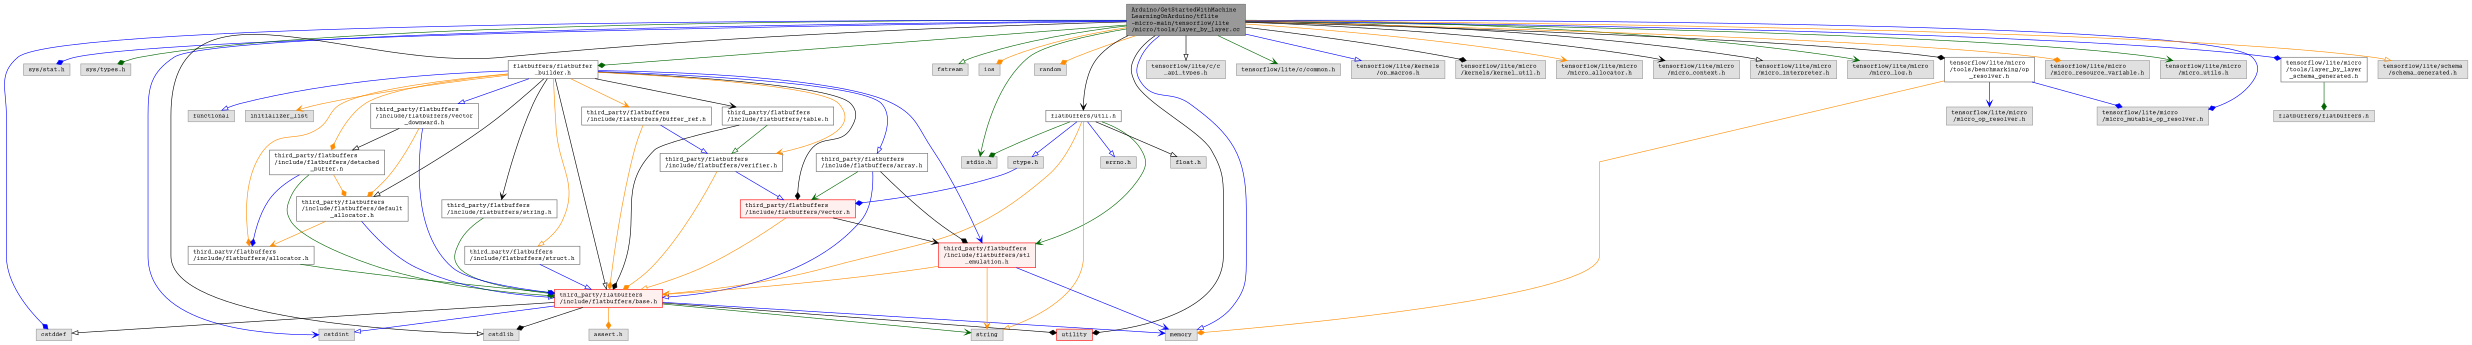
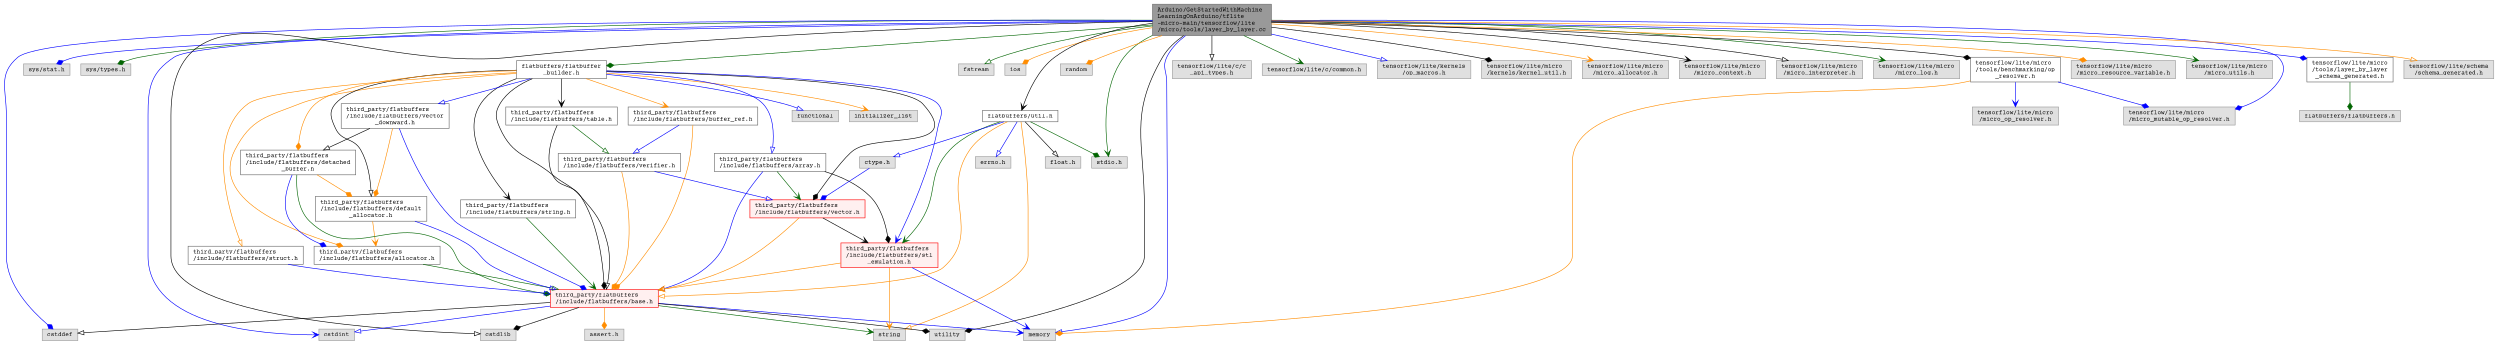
edge "flatbuffers/flatbuffer _builder.h" -> "third_party/flatbuffers /include/flatbuffers/verifier.h": removed
node "utility": color red -> grey60
